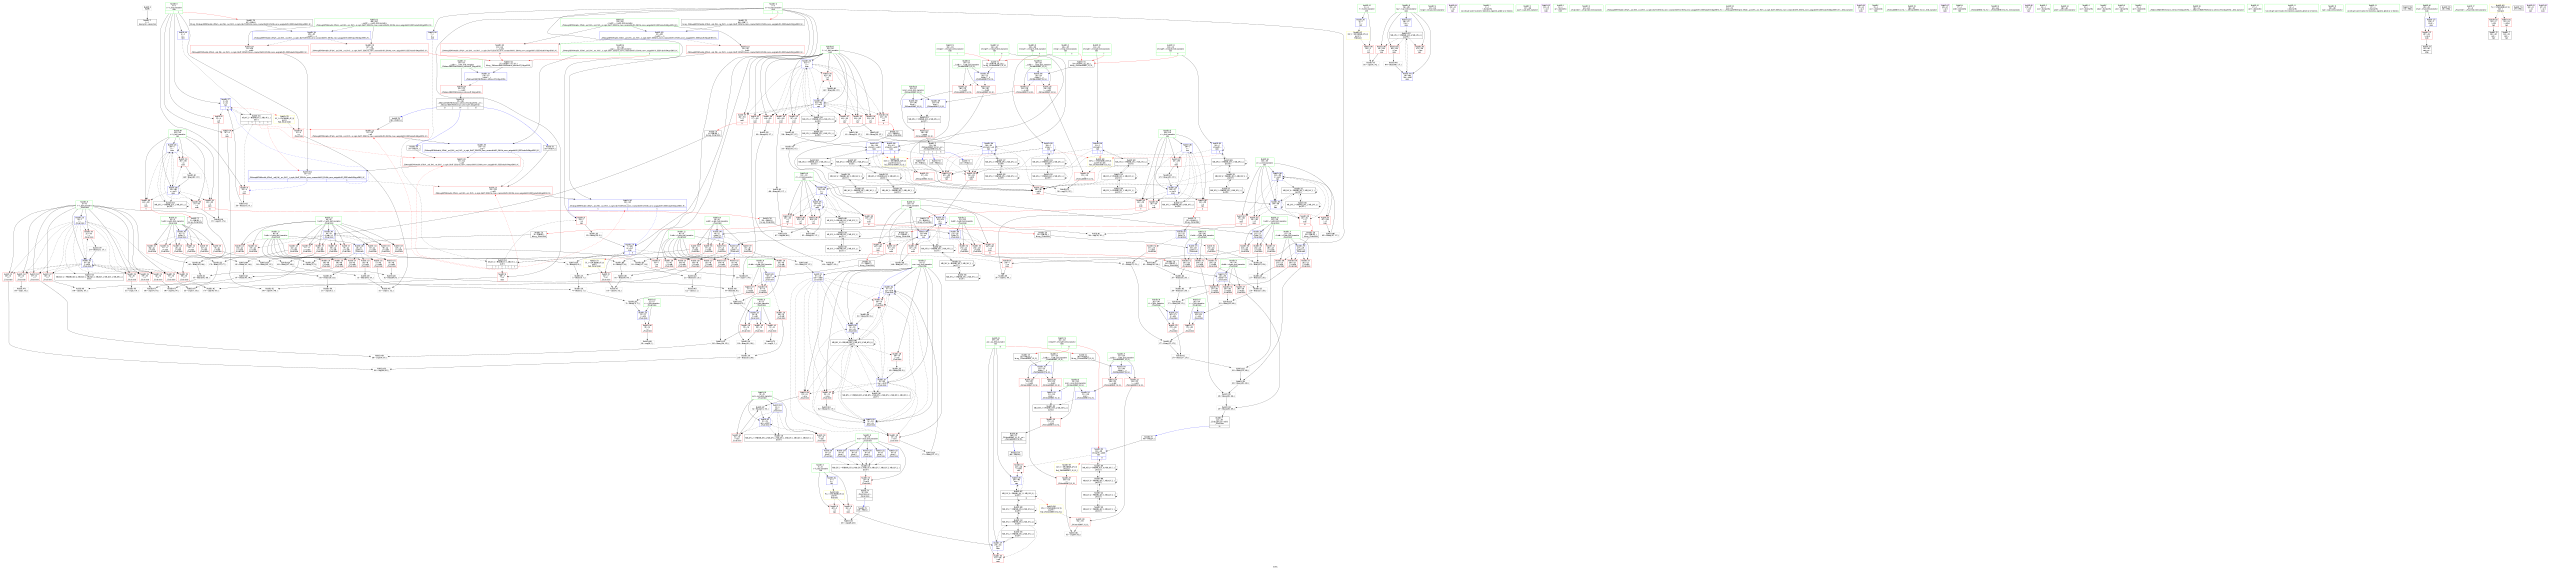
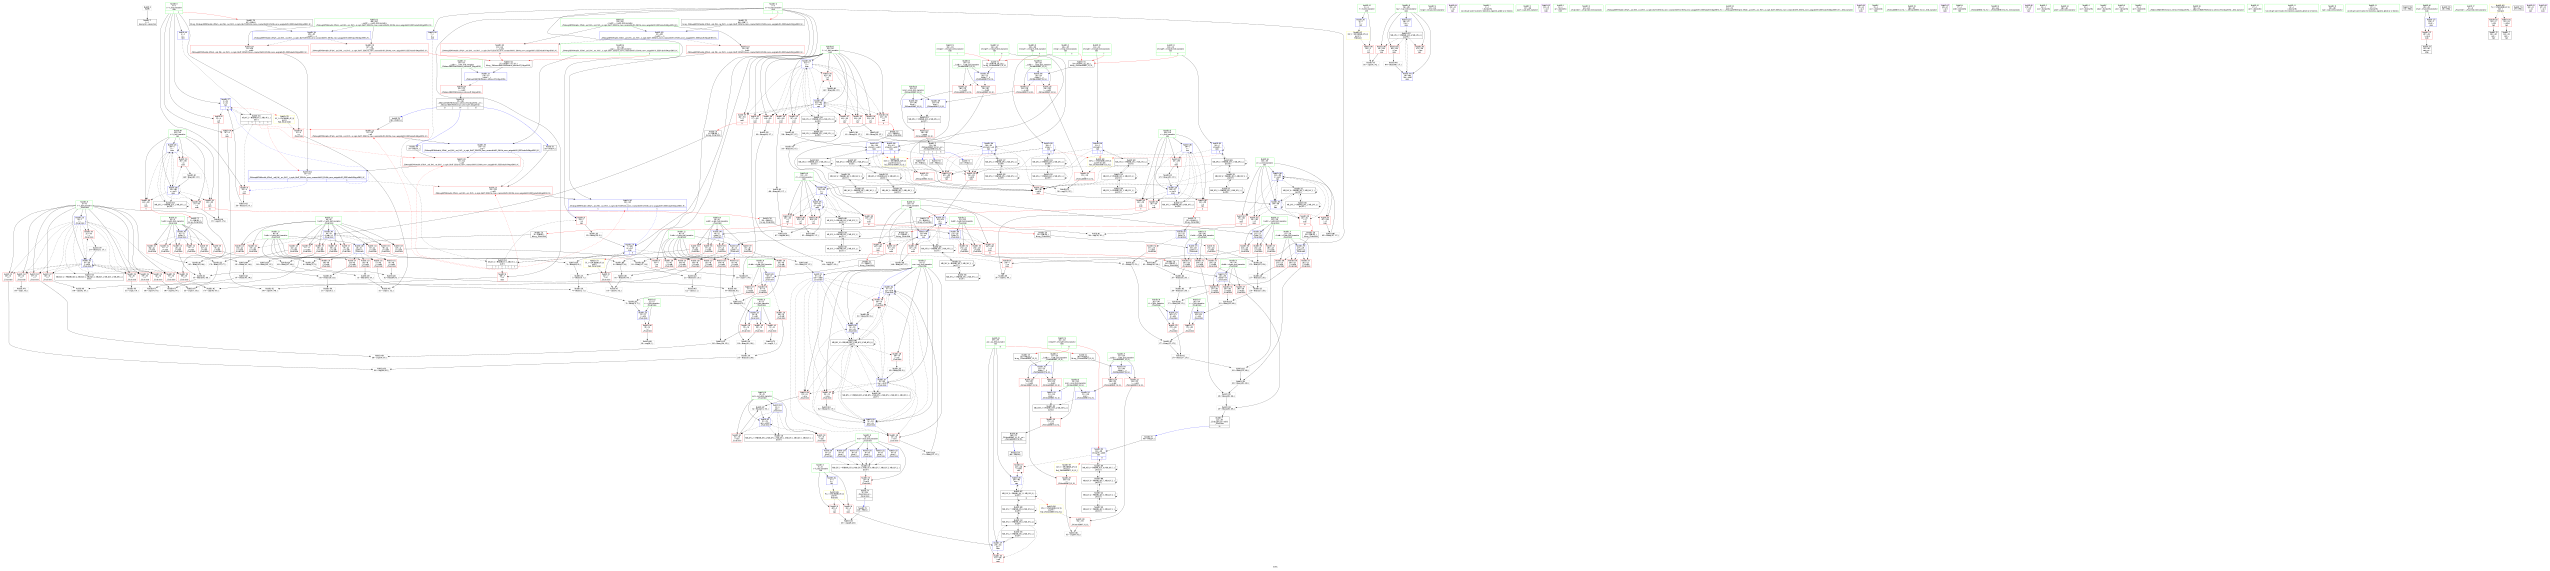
edge "NodeID: 110" -> "NodeID: 450": now "NodeID: 110" -> "NodeID: 407"
node "NodeID: 135": removed
